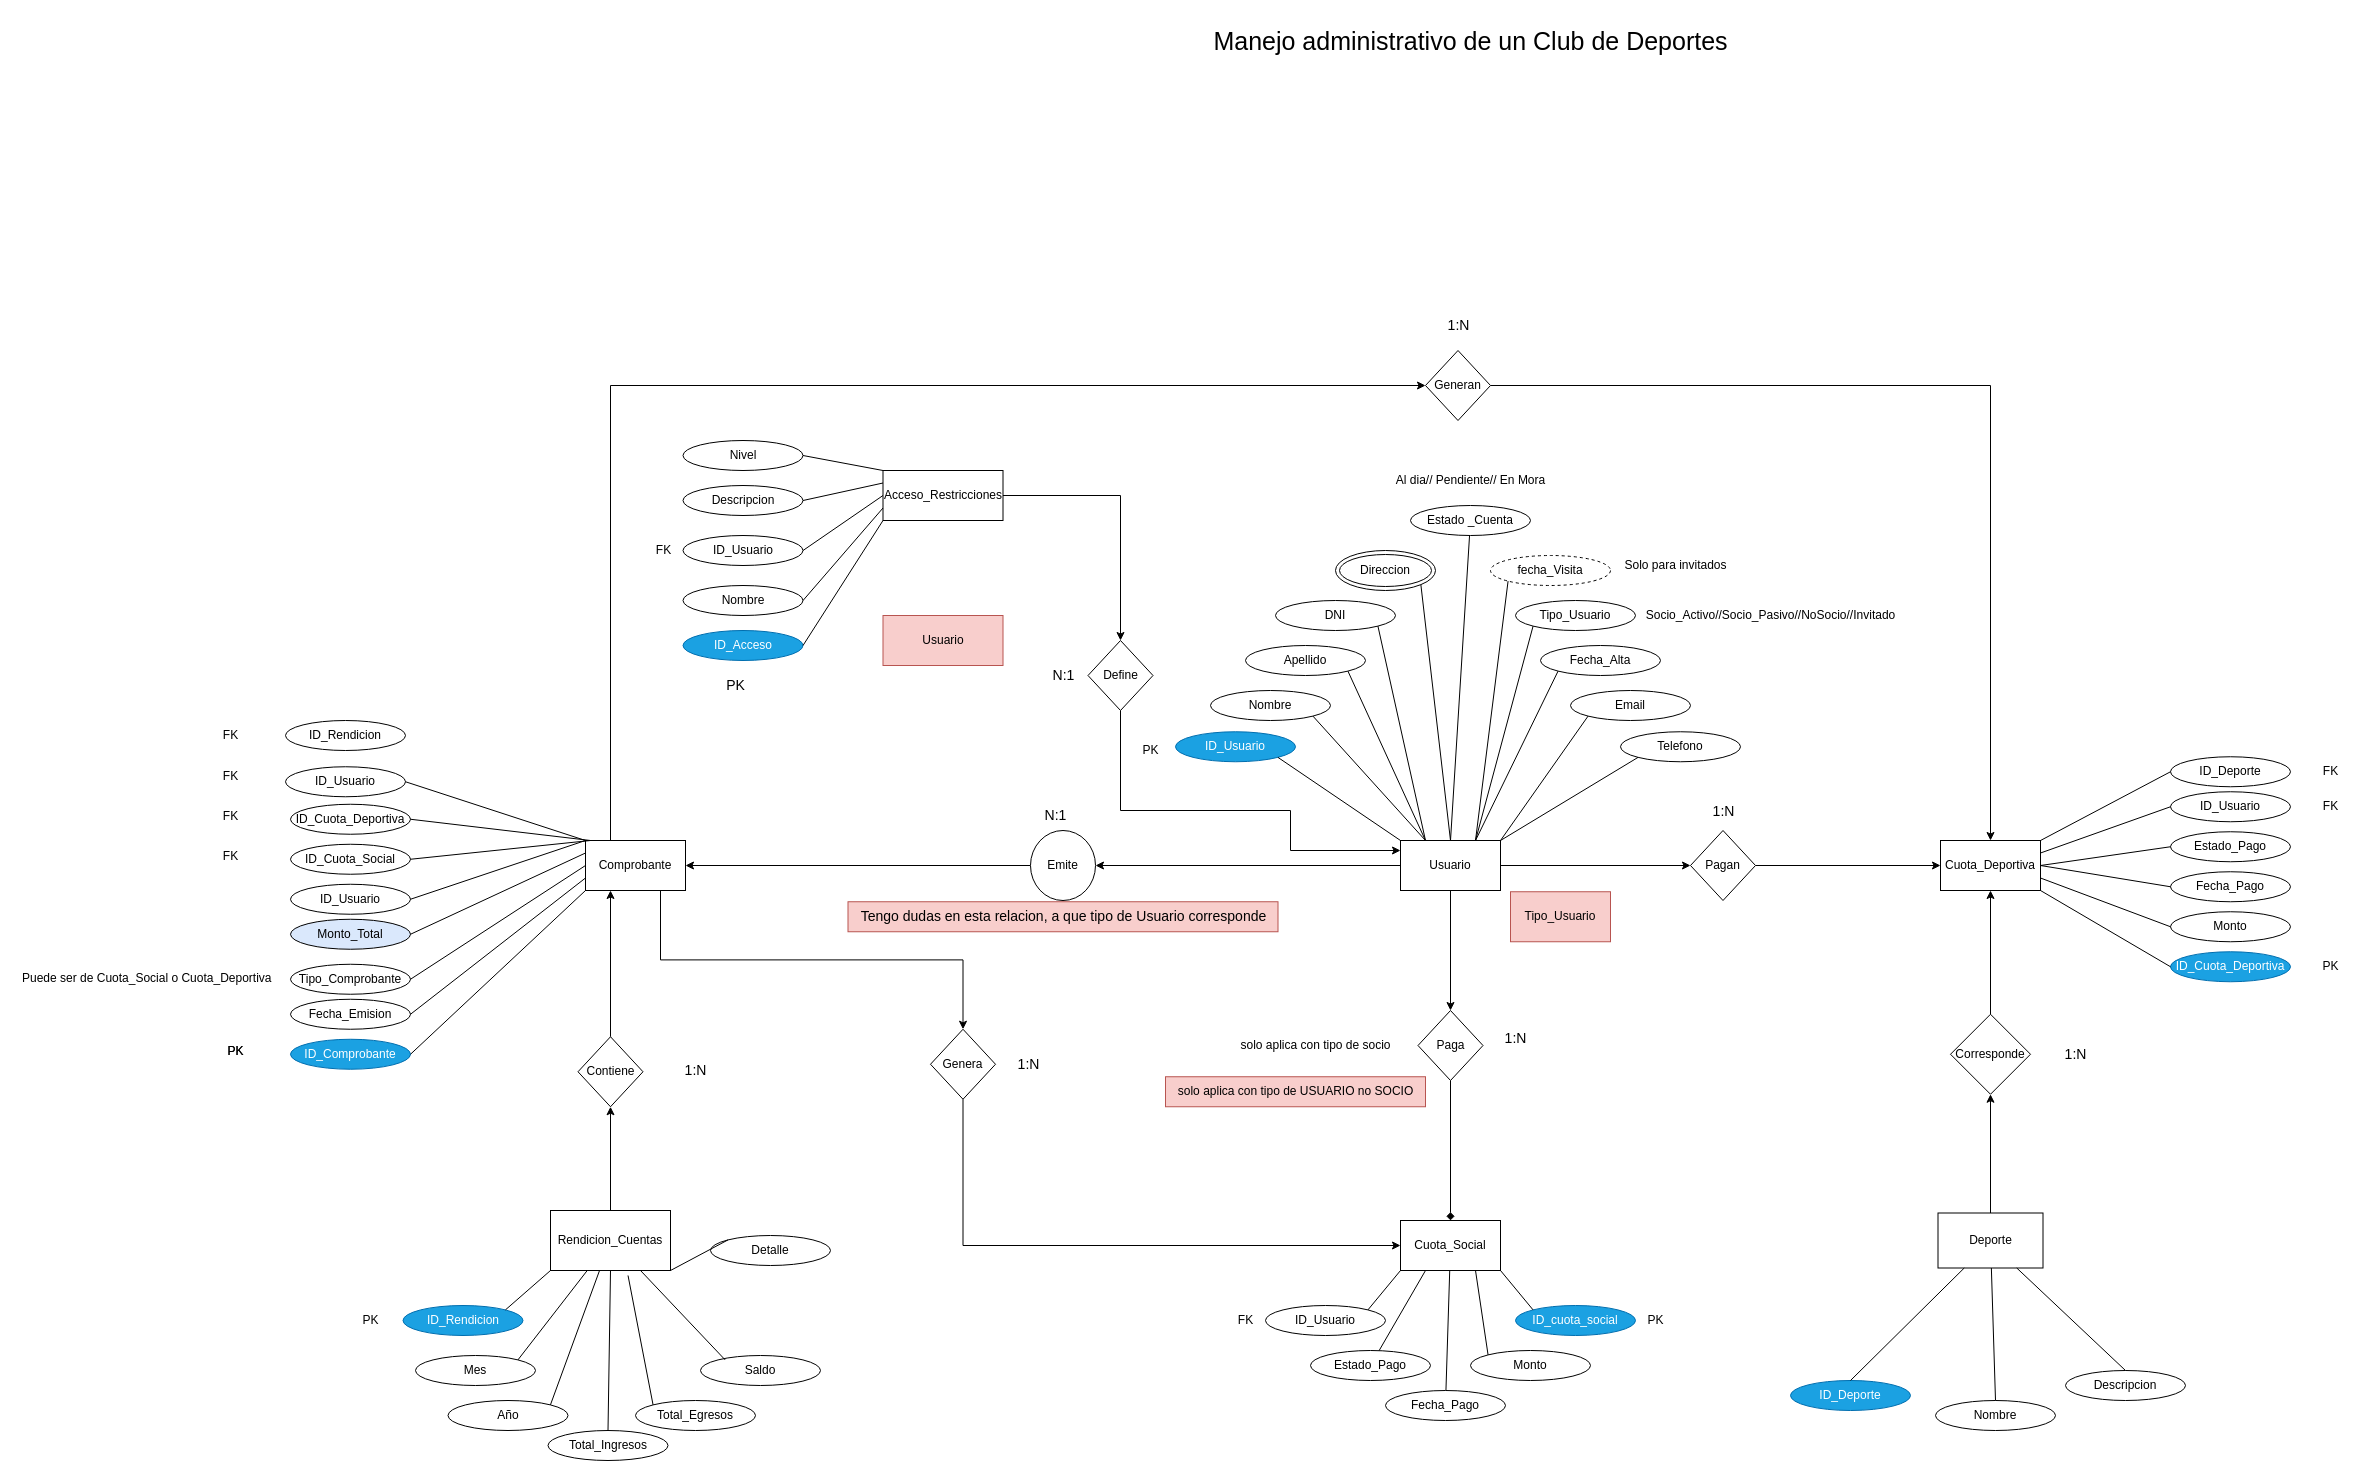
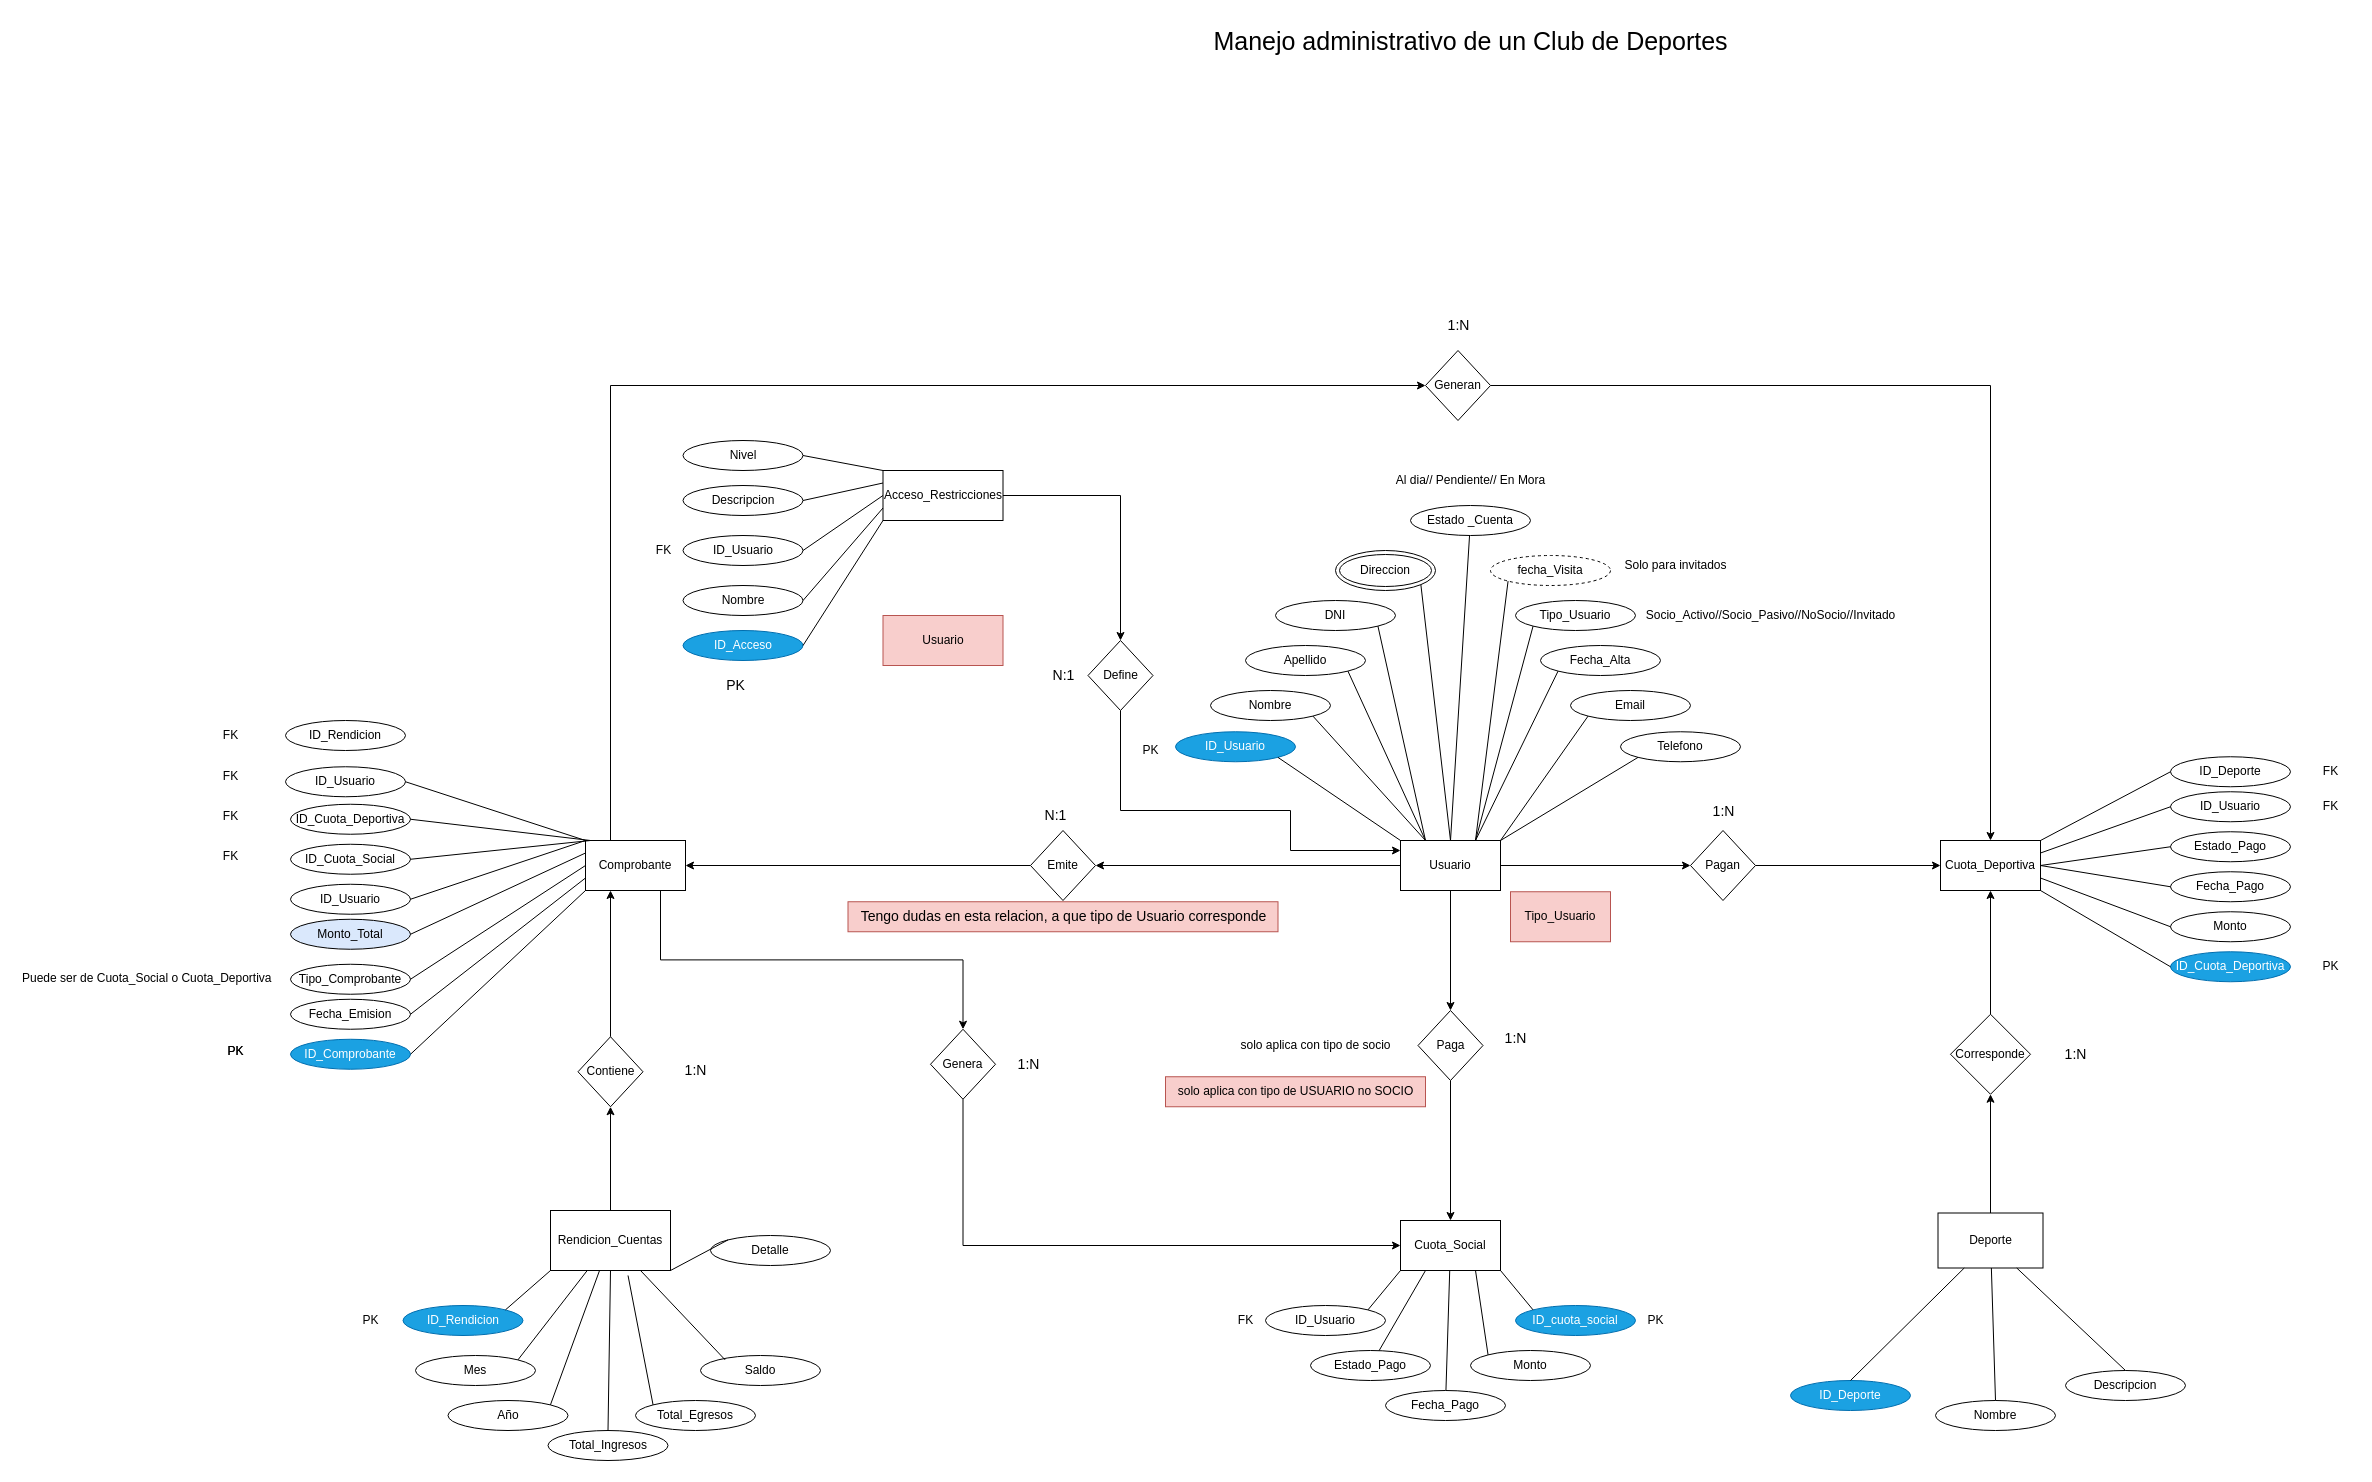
node "Emite": shape ellipse -> diamond
edge "Paga" -> "Cuota_Social": arrowhead diamond -> classic
